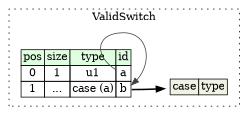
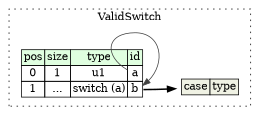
node "pos": text "case (a)" -> "switch (a)"
